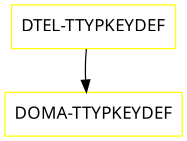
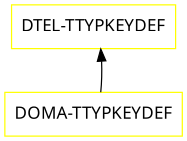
edge "DTEL-TTYPKEYDEF" -> "DOMA-TTYPKEYDEF": reversed
